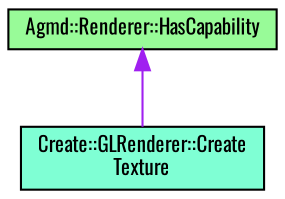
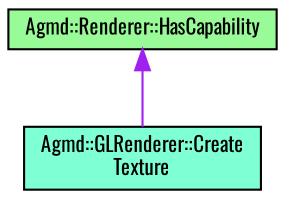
node "Create::GLRenderer::Create Texture": label "Create::GLRenderer::Create Texture" -> "Agmd::GLRenderer::Create Texture"
